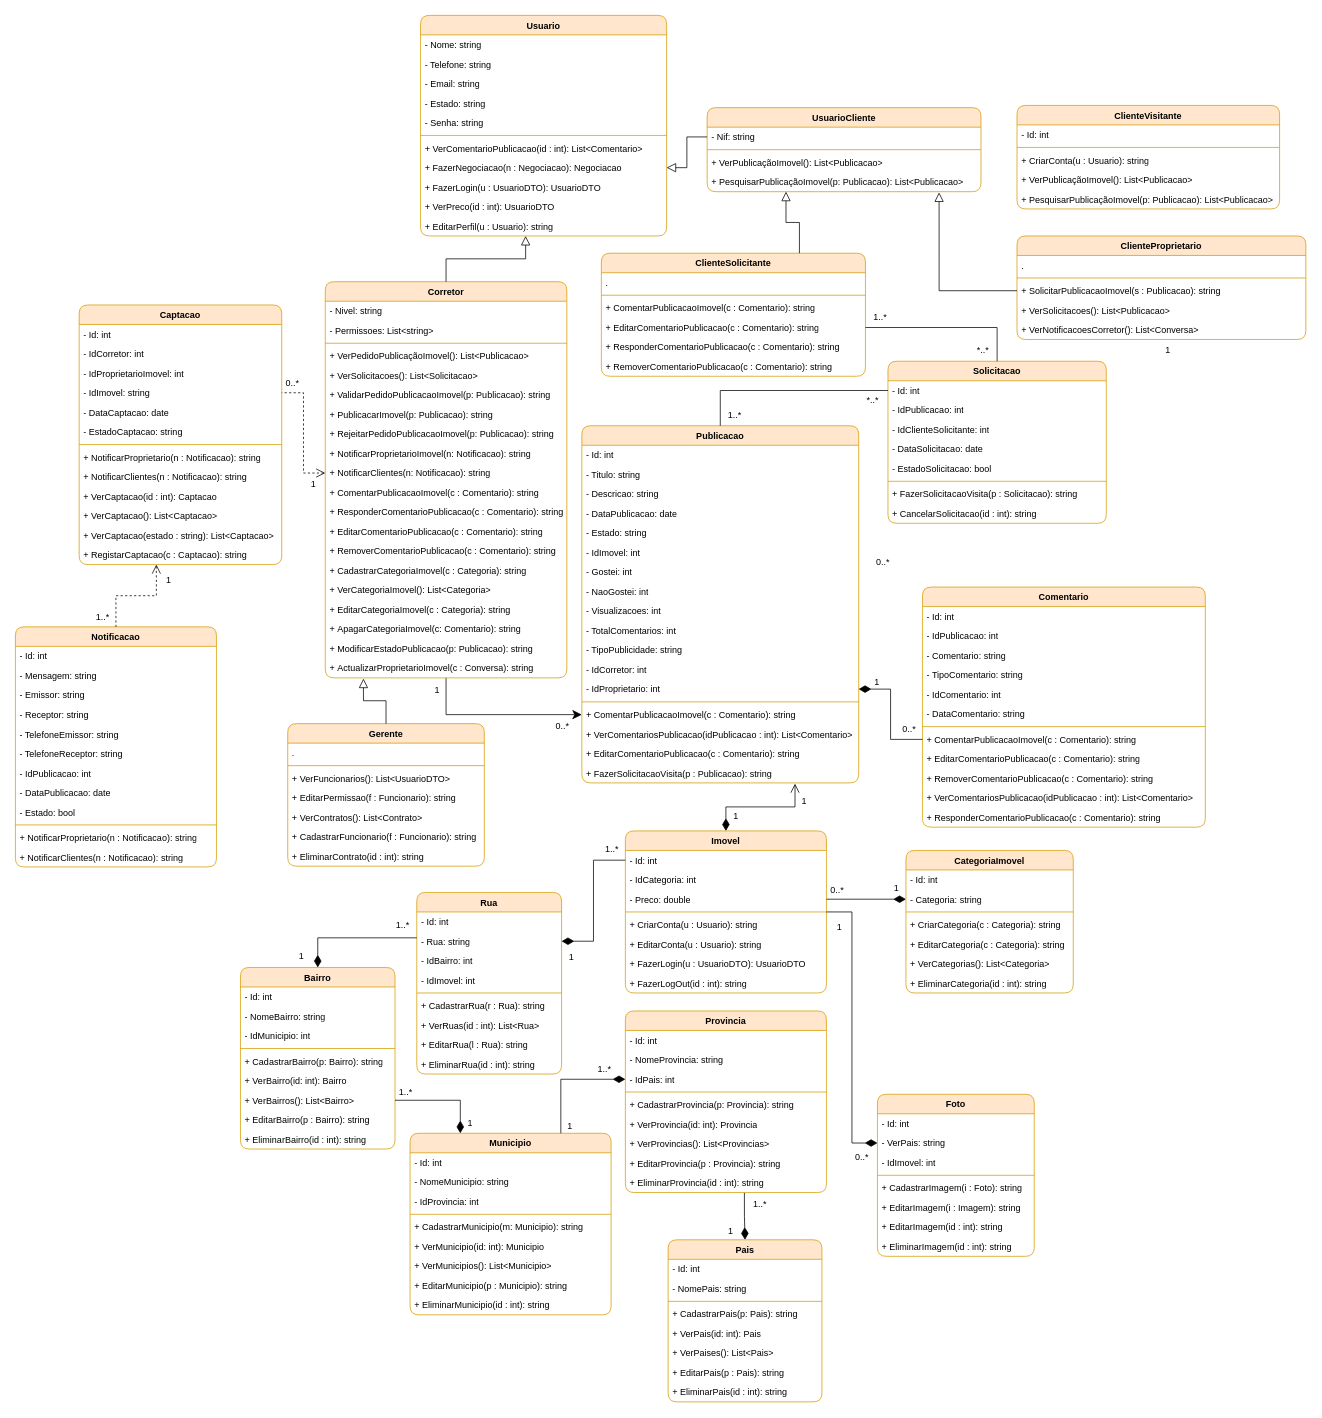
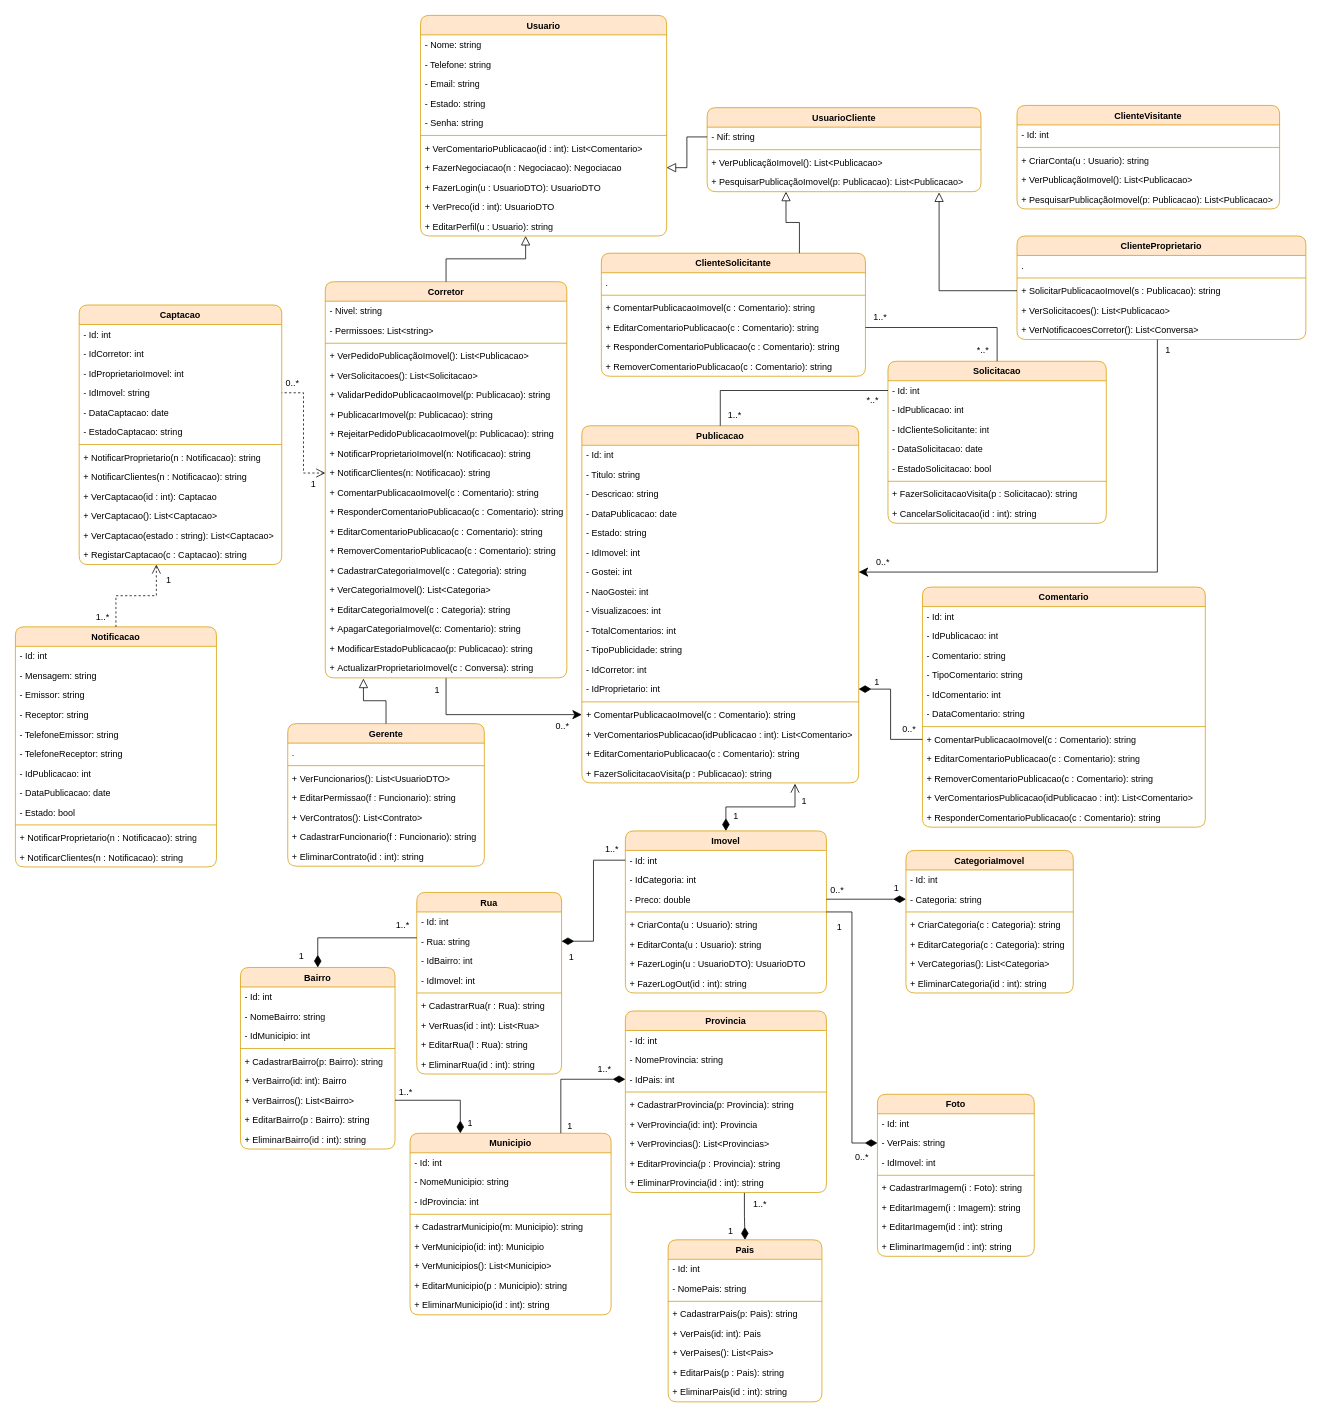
edge "+ VerNotificacoesCorretor(): List<Conversa>" -> "- Gostei: int": added
